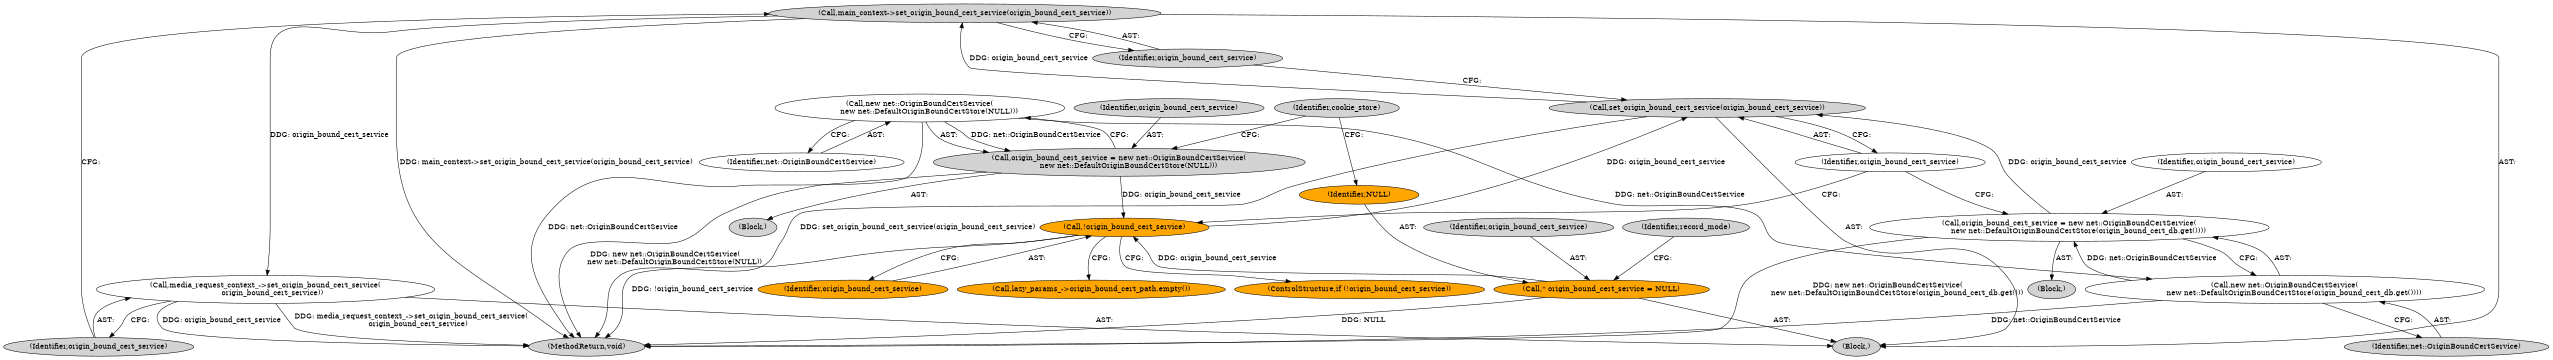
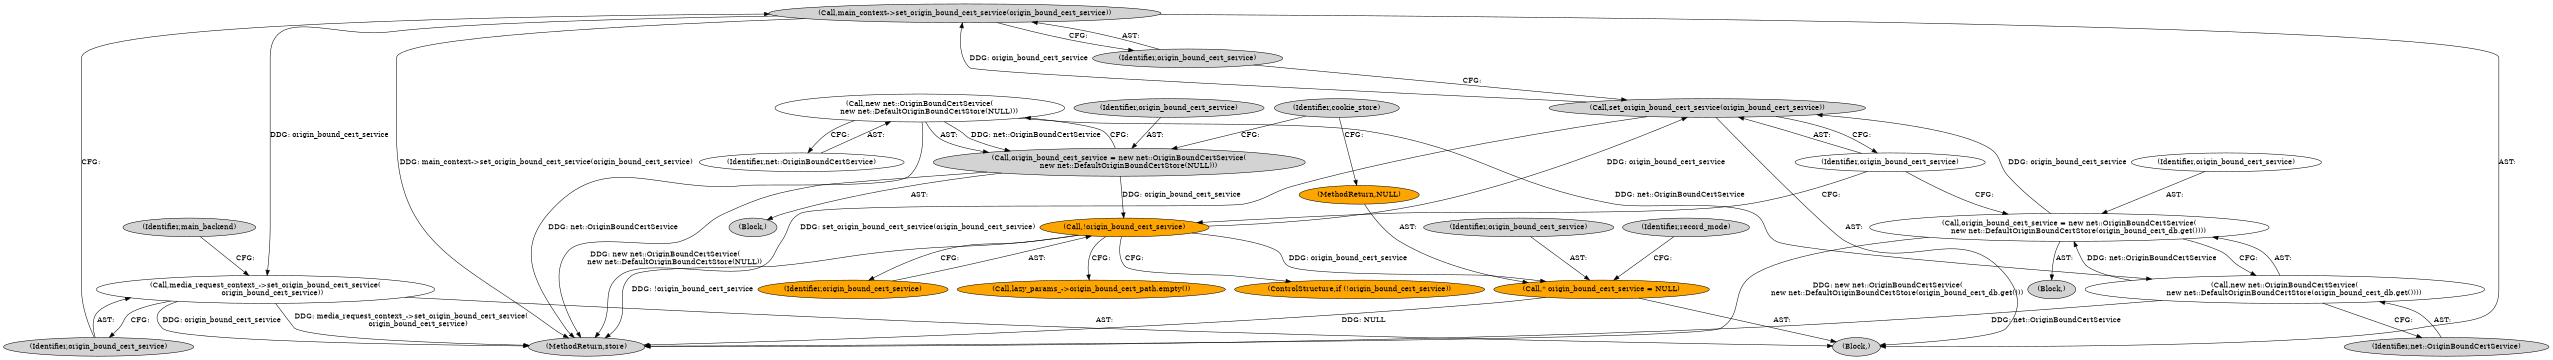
node "(Identifier,NULL)": label "(Identifier,NULL)" -> "(MethodReturn,NULL)"
node "(Identifier,main_backend)": added
edge "(Call,* origin_bound_cert_service = NULL)" -> "(Call,!origin_bound_cert_service)": reversed
node "(MethodReturn,void)": label "(MethodReturn,void)" -> "(MethodReturn,store)"
